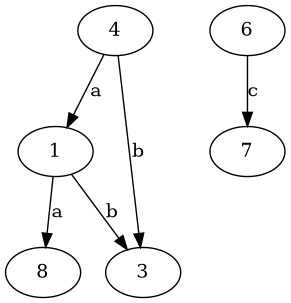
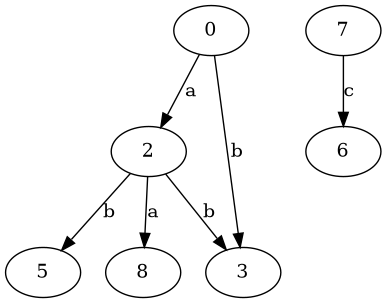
node "4": label "4" -> "0"
edge "6" -> "7": reversed
node "1": label "1" -> "2"
node "5": added
